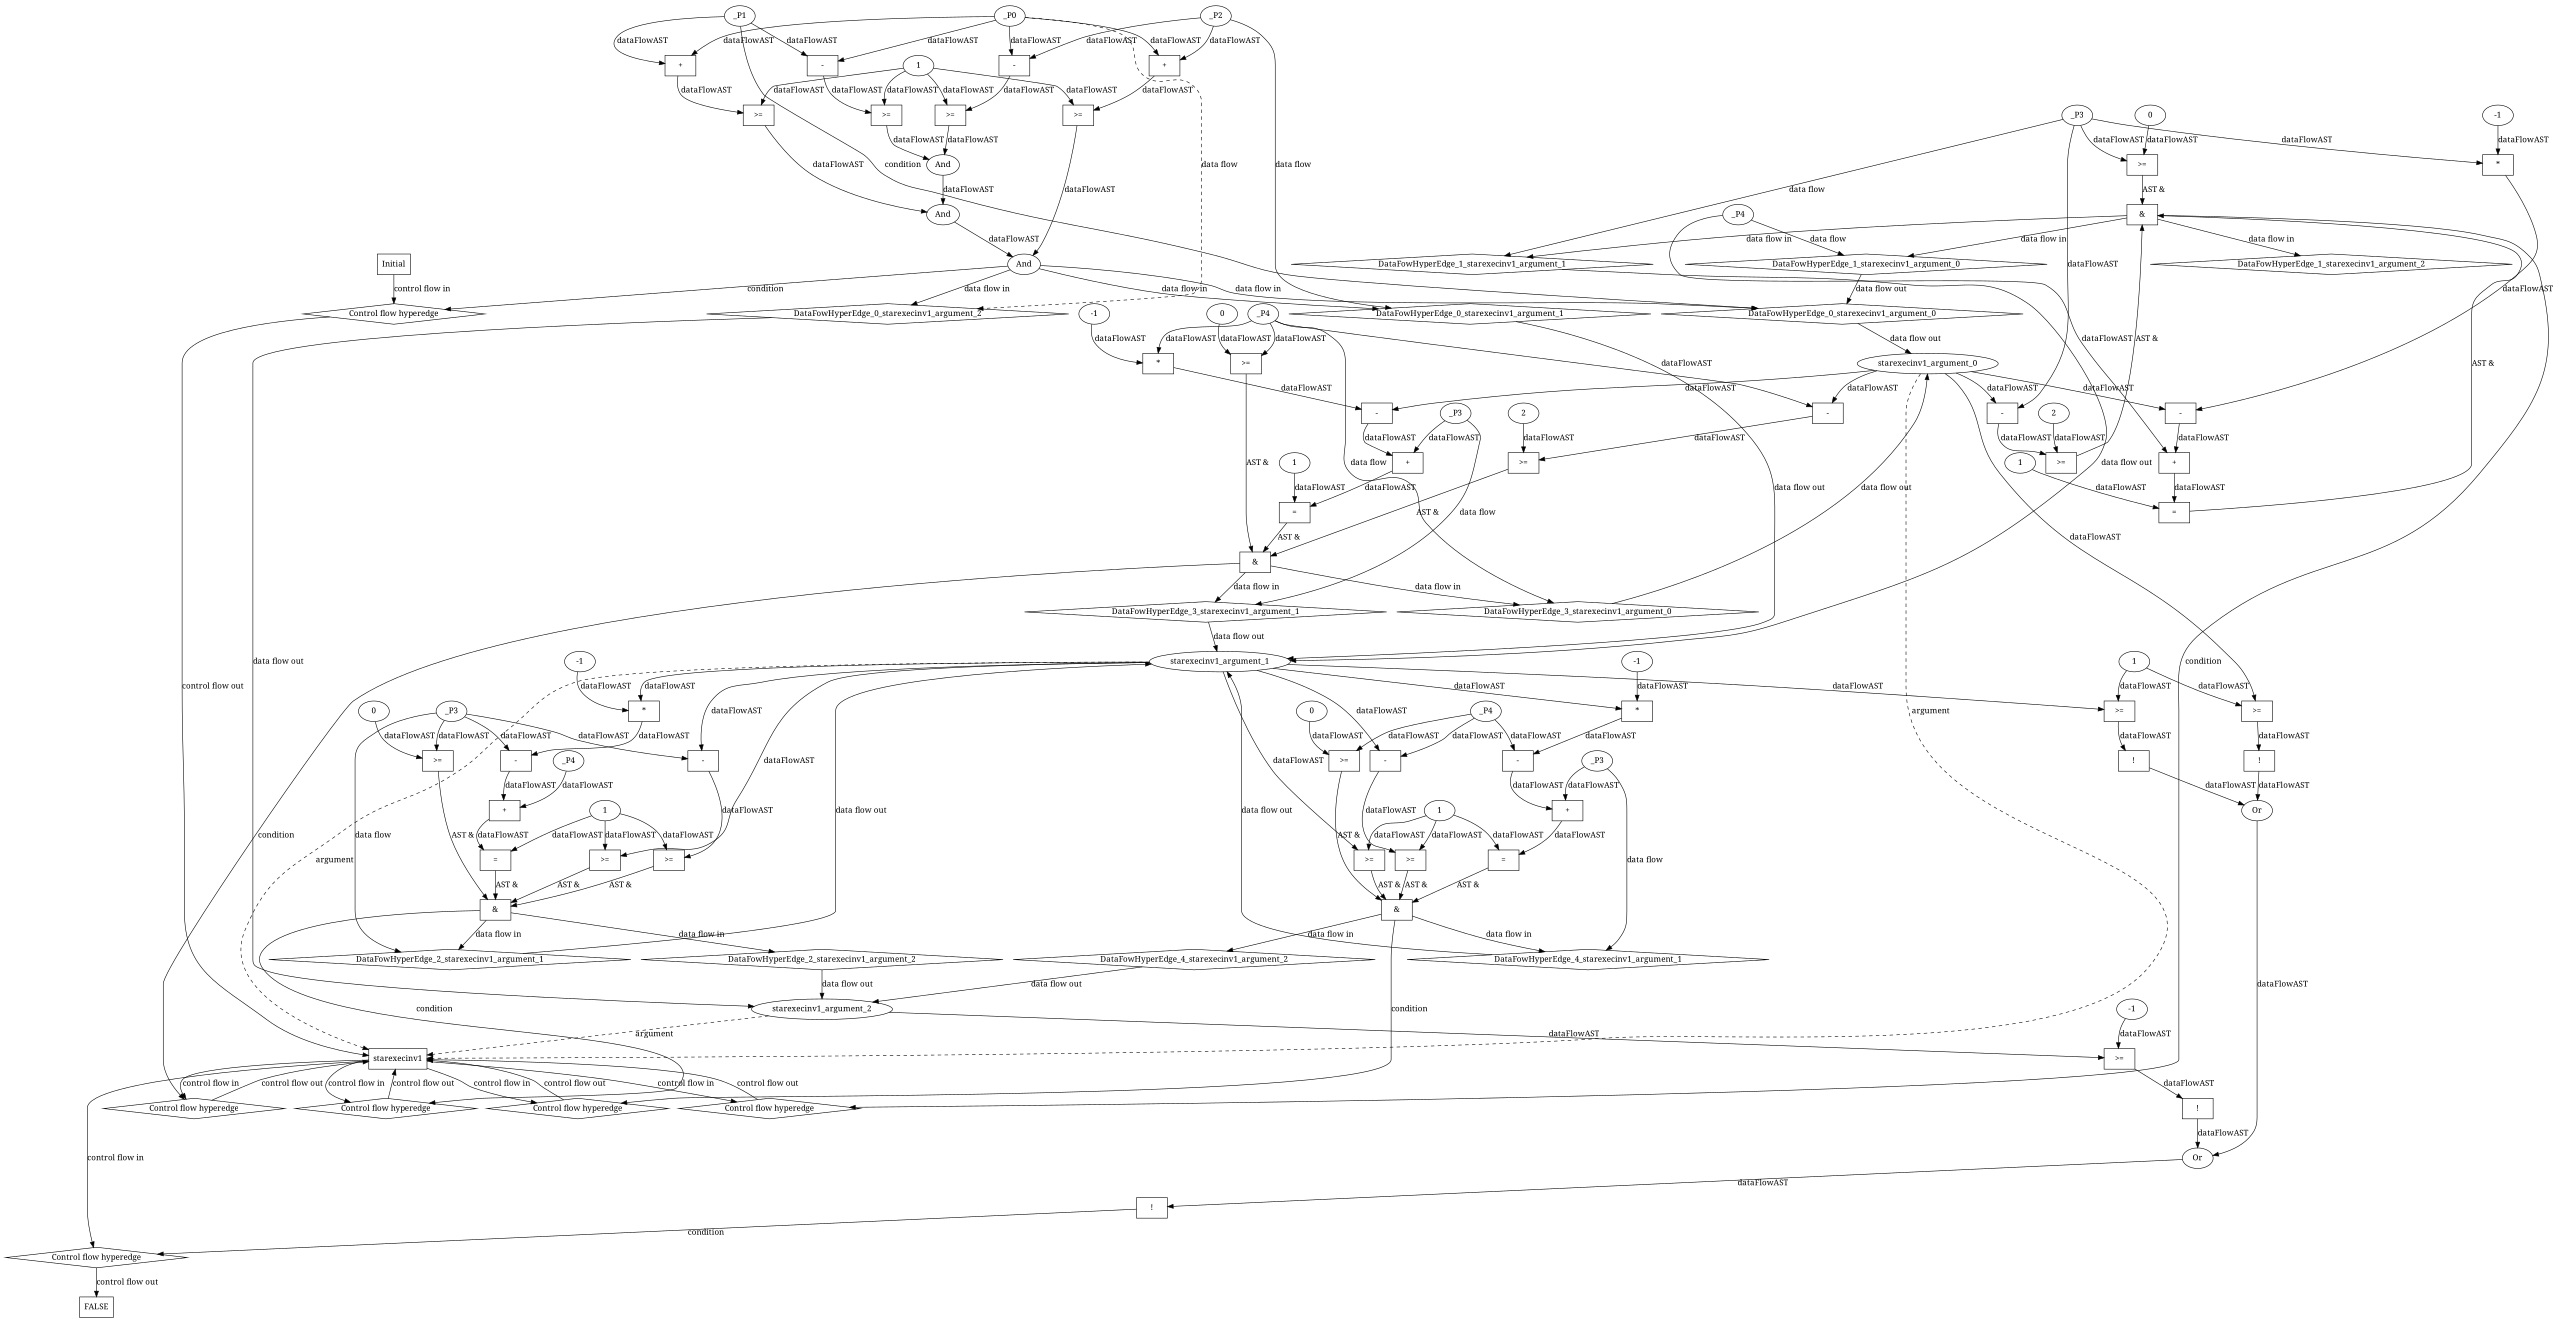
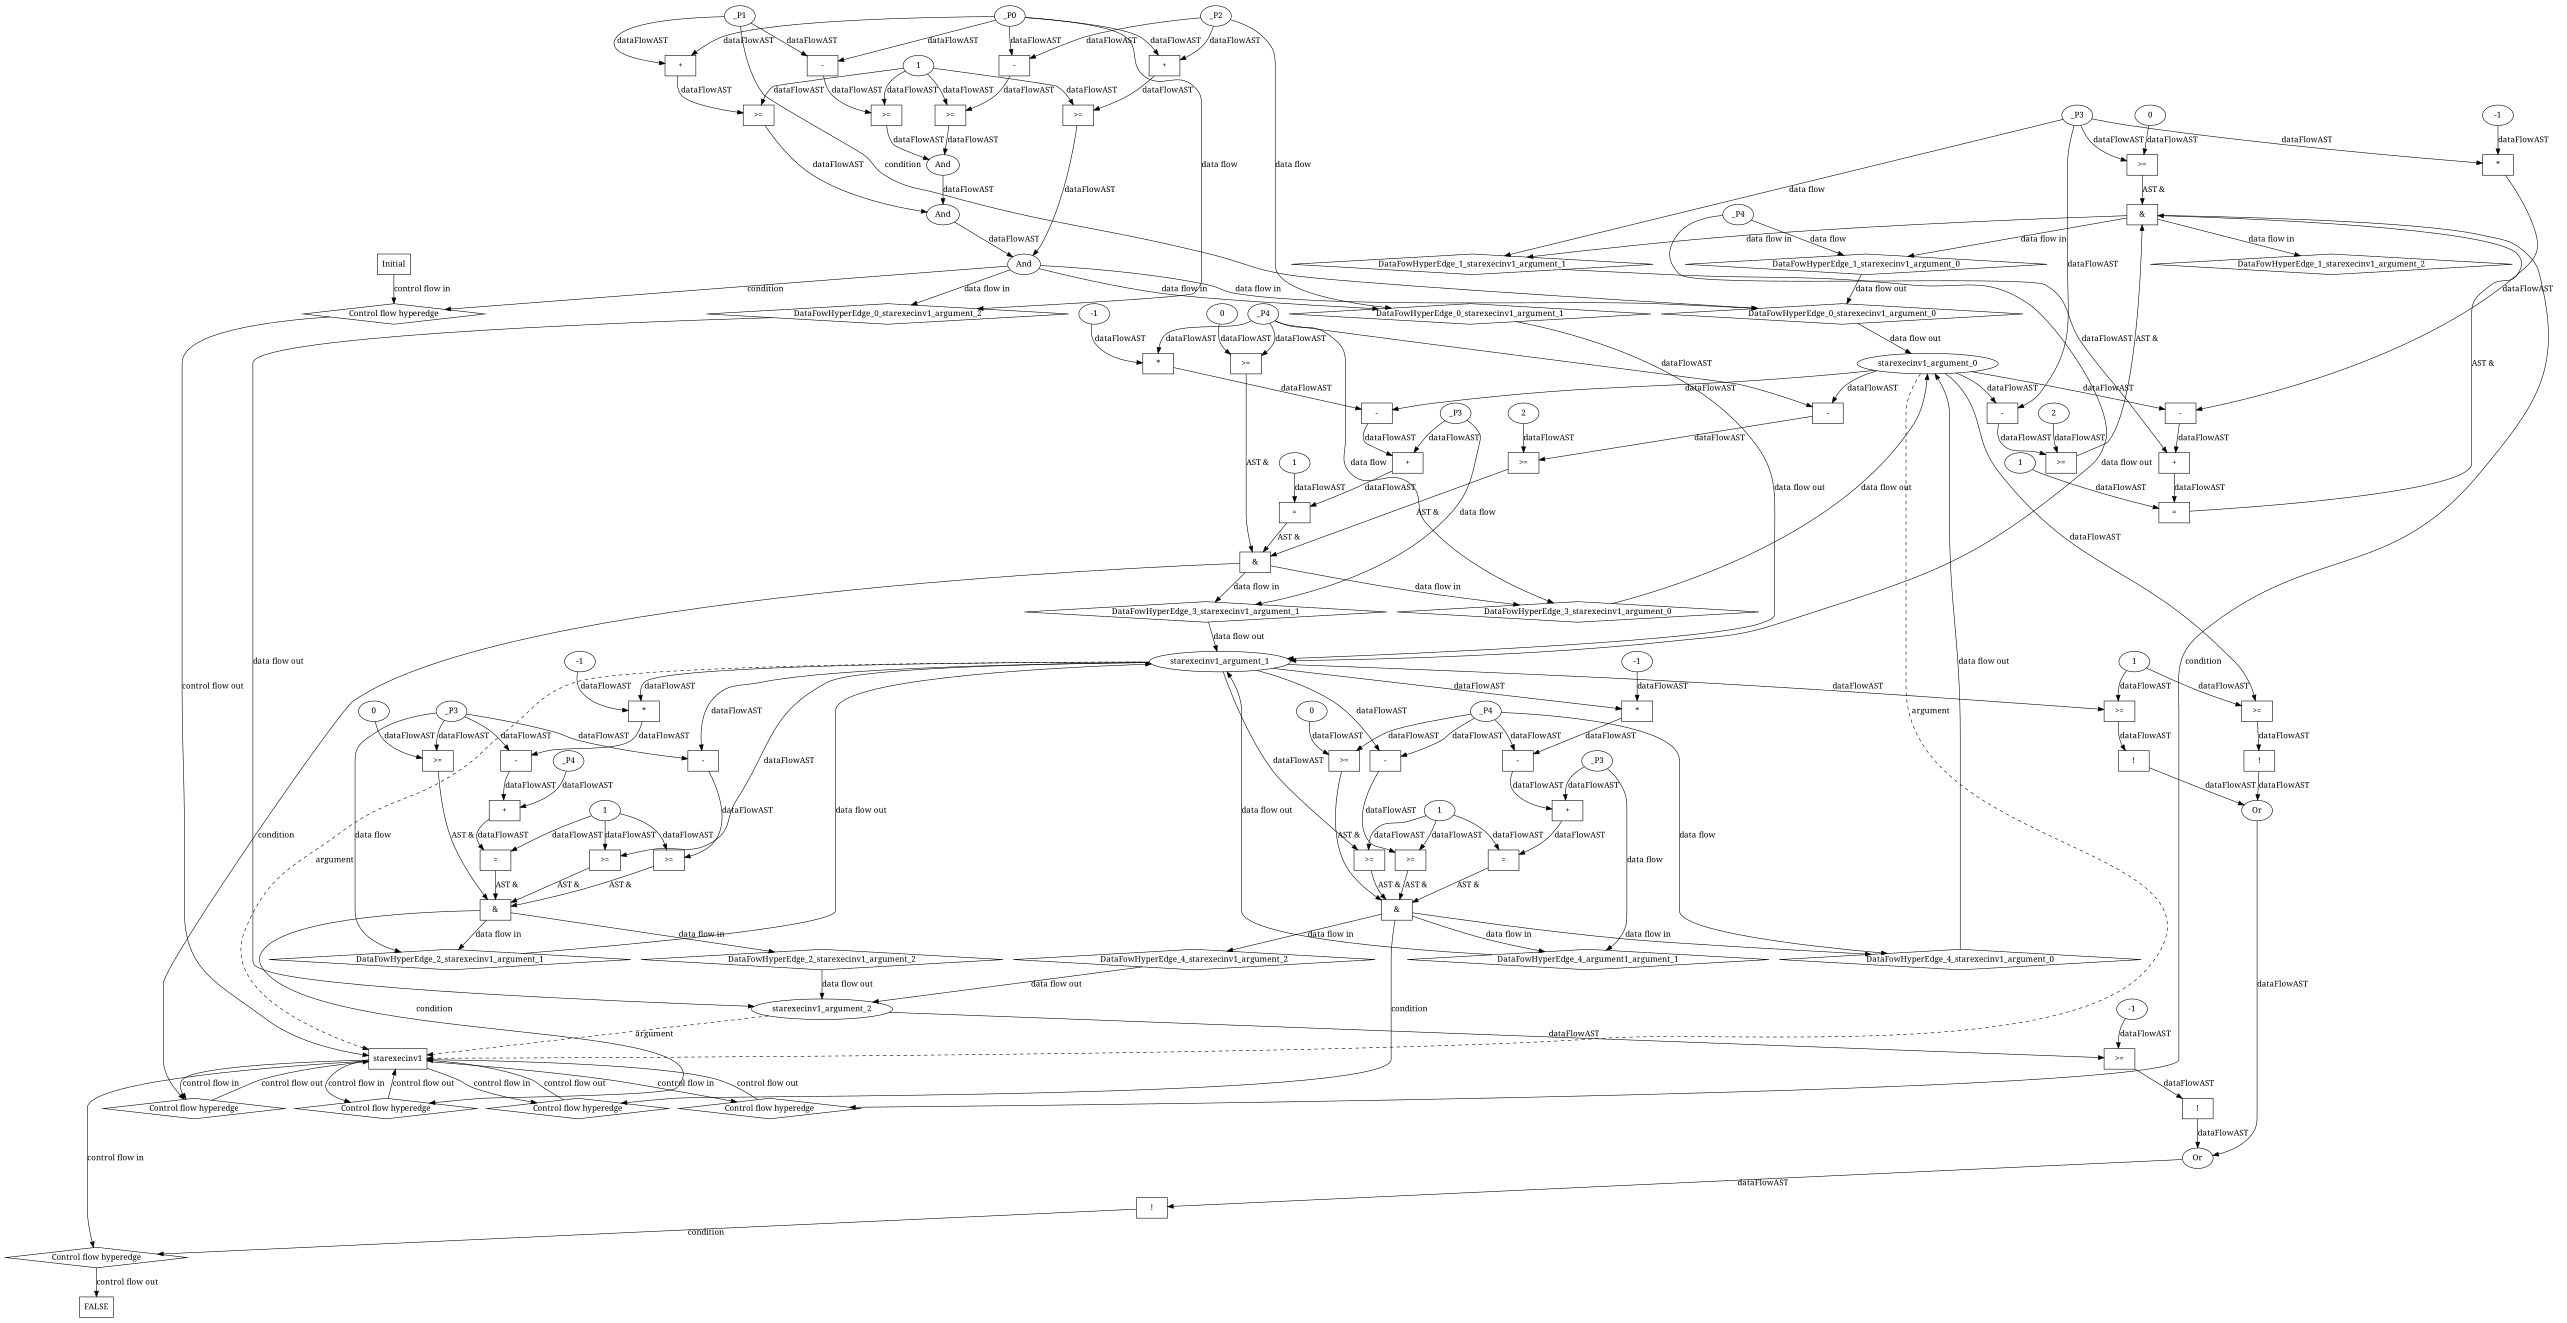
edge "_P0" -> "DataFowHyperEdge_0_starexecinv1_argument_2": style dashed -> solid
node "DataFowHyperEdge_4_starexecinv1_argument_1": label "DataFowHyperEdge_4_starexecinv1_argument_1" -> "DataFowHyperEdge_4_argument1_argument_1"
node "DataFowHyperEdge_4_starexecinv1_argument_0": added
